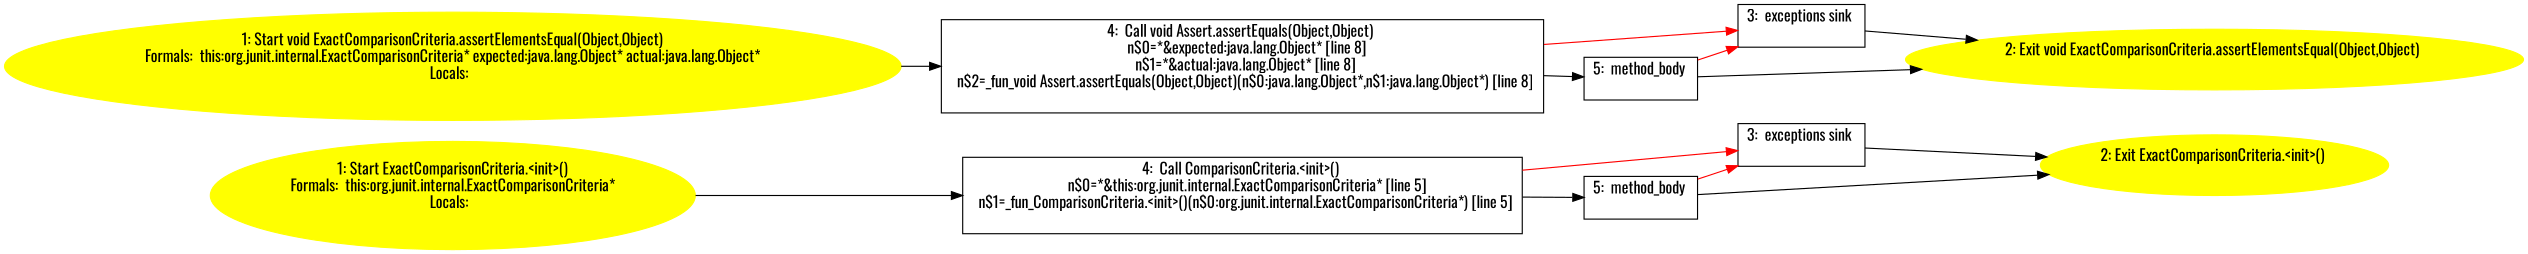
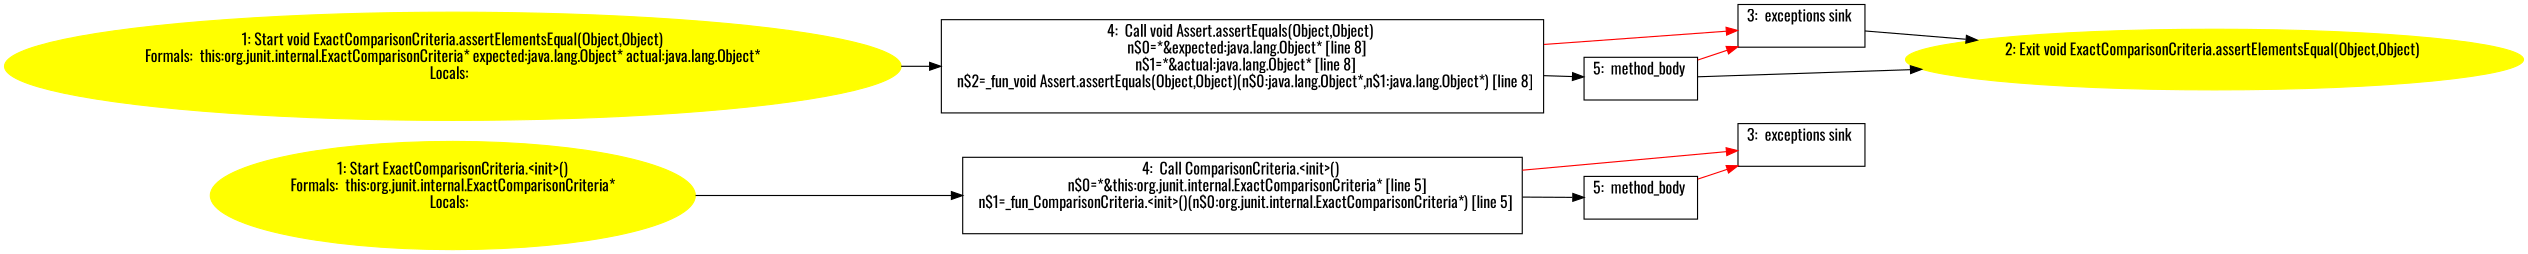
node "2: Exit ExactComparisonCriteria.<init>()": removed
